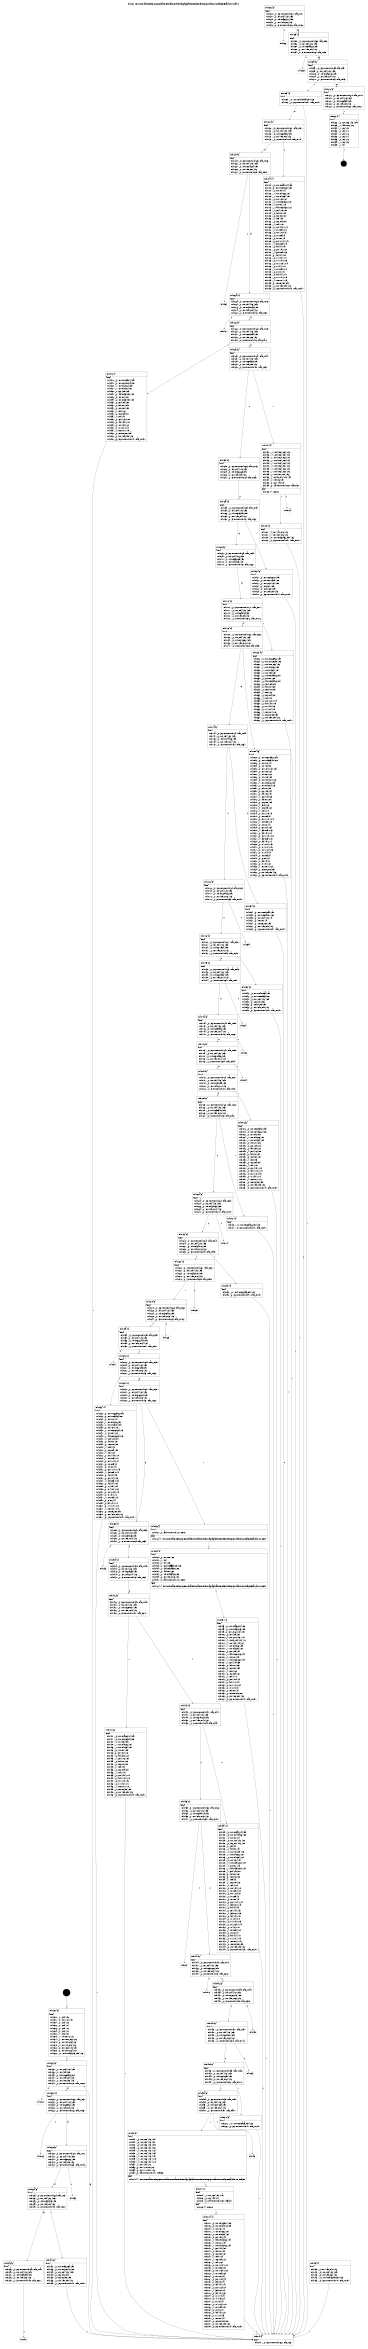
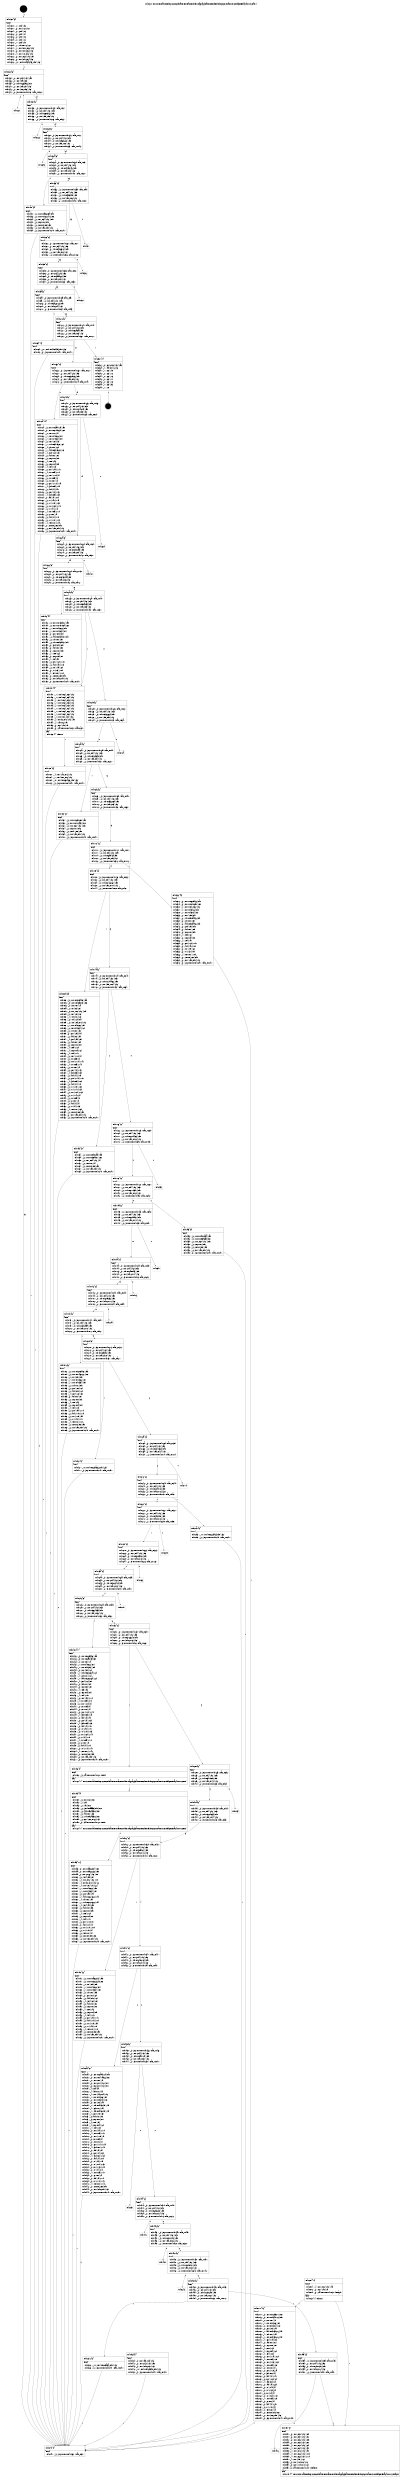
edge "0x401e69 [15]" -> "0x401632 [28]": now "0x401616 [28]" -> "0x401632 [28]"
edge "0x4015a6 [28]" -> "0x4015c2 [28]": added, label "23"
edge "0x401bb1 [79]" -> "0x40213a": now "0x4016be [28]" -> "0x40213a"
edge "0x401fd1 [51]" -> "0x402004 [12]": reversed
